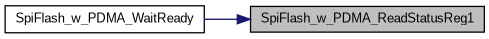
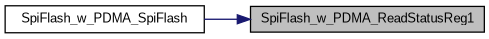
node "SpiFlash_w_PDMA_WaitReady": label "SpiFlash_w_PDMA_WaitReady" -> "SpiFlash_w_PDMA_SpiFlash"
